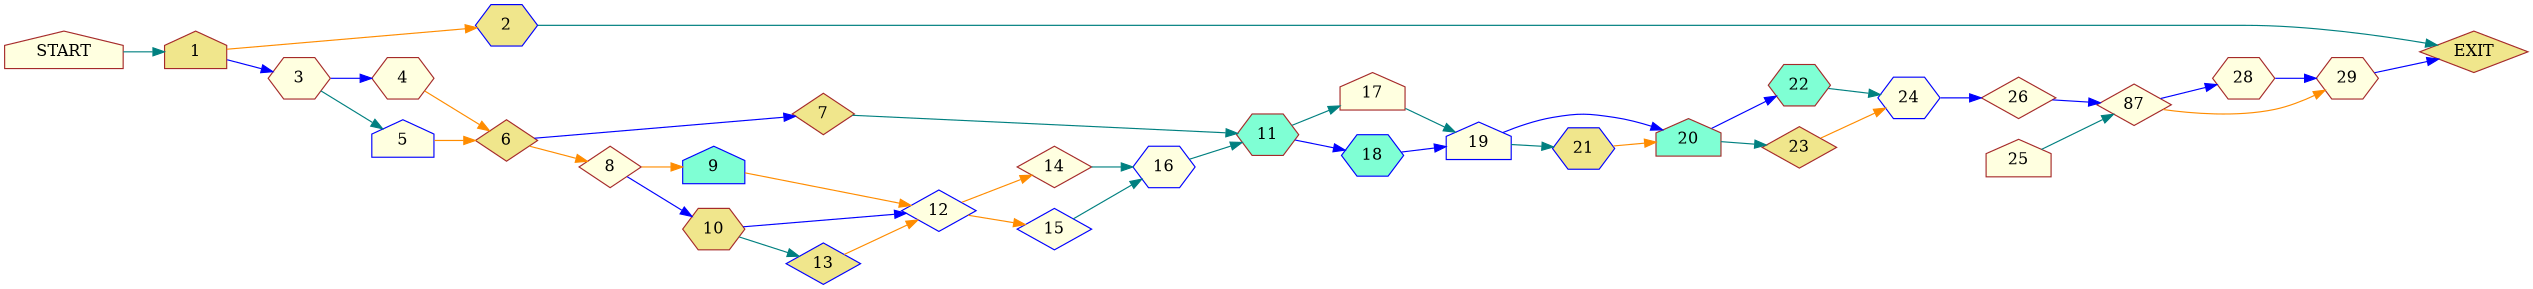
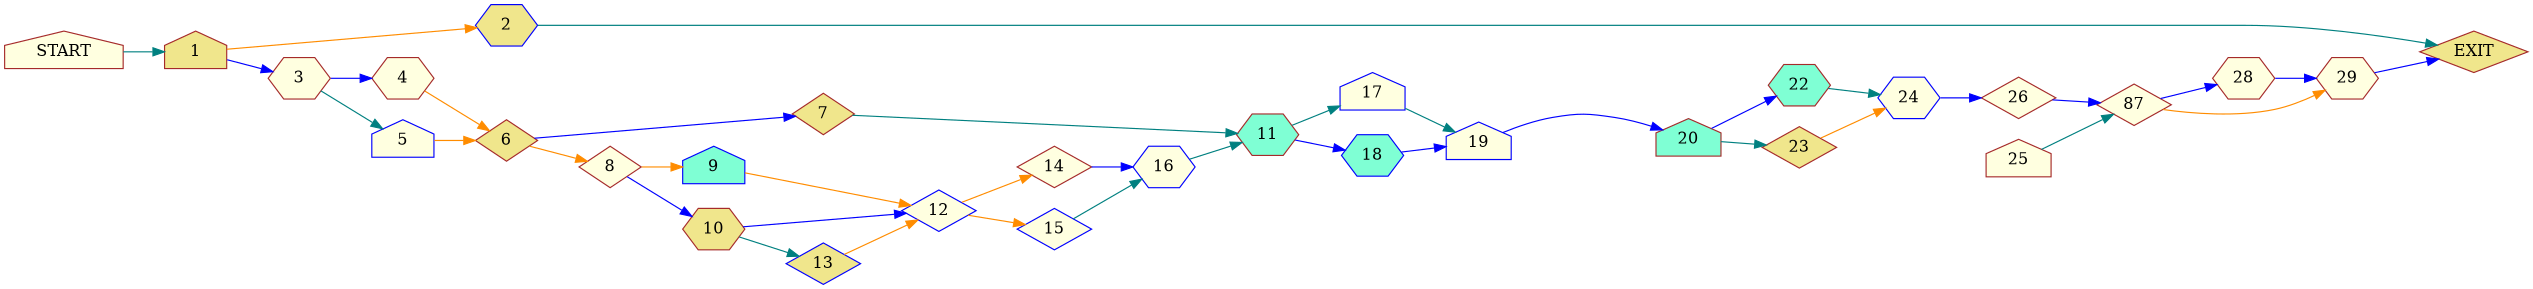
node "17": color brown -> blue
node "21": removed
edge "14" -> "16": color teal -> blue
